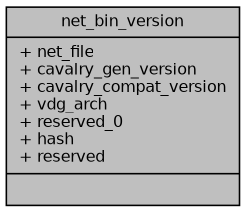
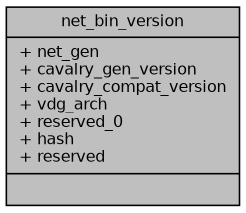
node "net_bin_version": text "+ net_file" -> "+ net_gen"
